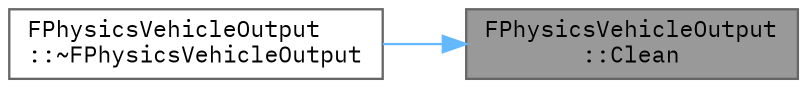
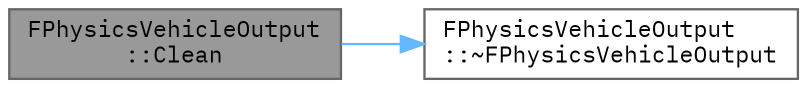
edge "FPhysicsVehicleOutput ::~FPhysicsVehicleOutput" -> "FPhysicsVehicleOutput ::Clean": reversed
